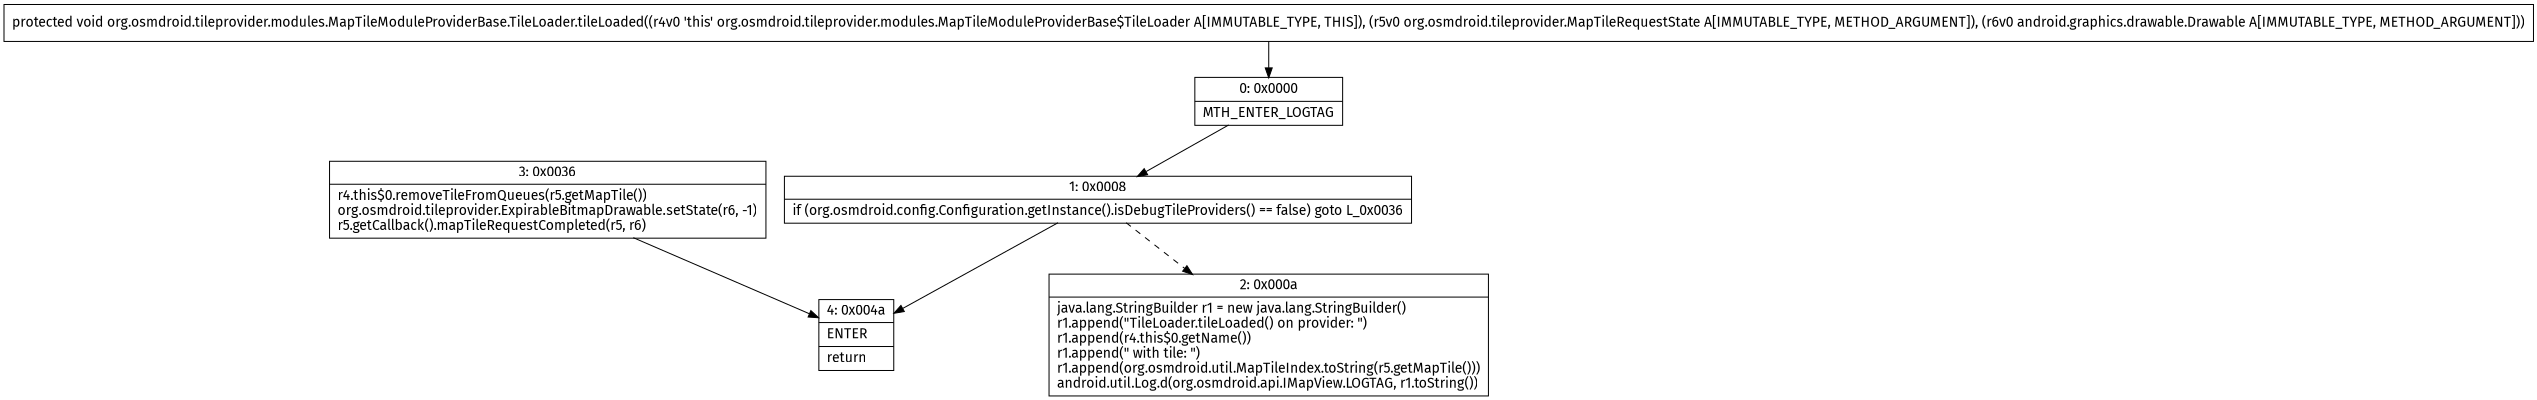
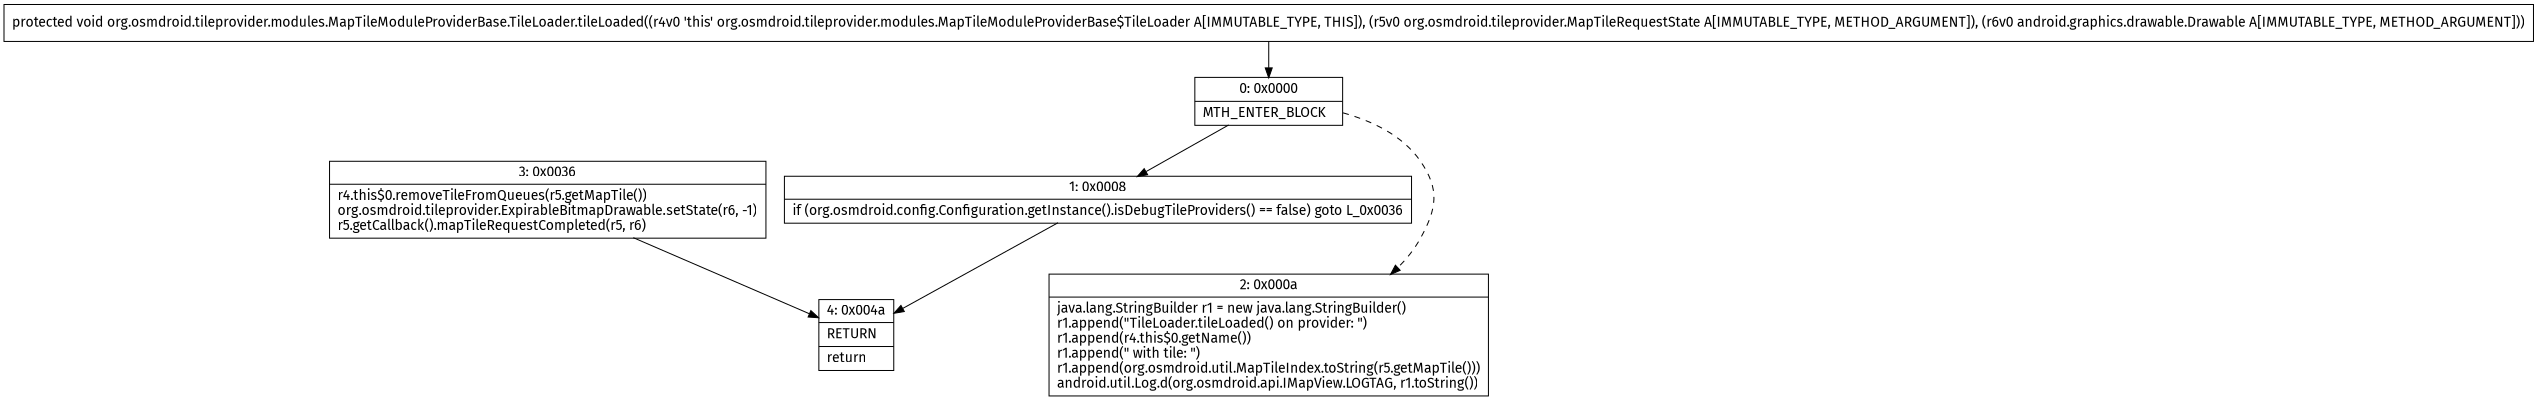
node "0: 0x0000": text "MTH_ENTER_LOGTAG" -> "MTH_ENTER_BLOCK"
edge "1: 0x0008" -> "2: 0x000a": now "0: 0x0000" -> "2: 0x000a"
node "4: 0x004a": text "ENTER" -> "RETURN"
